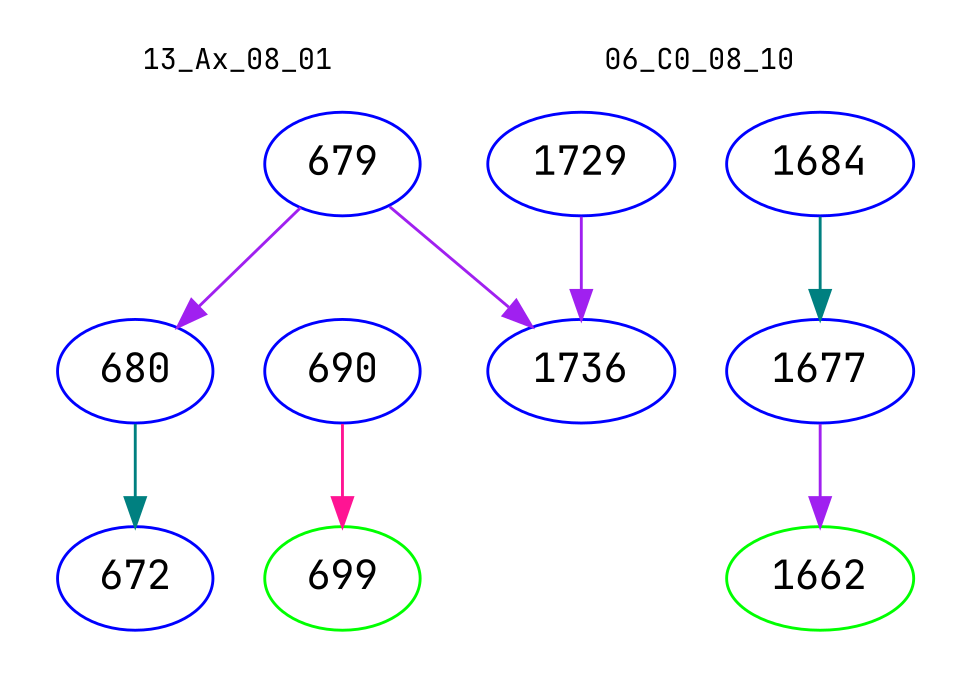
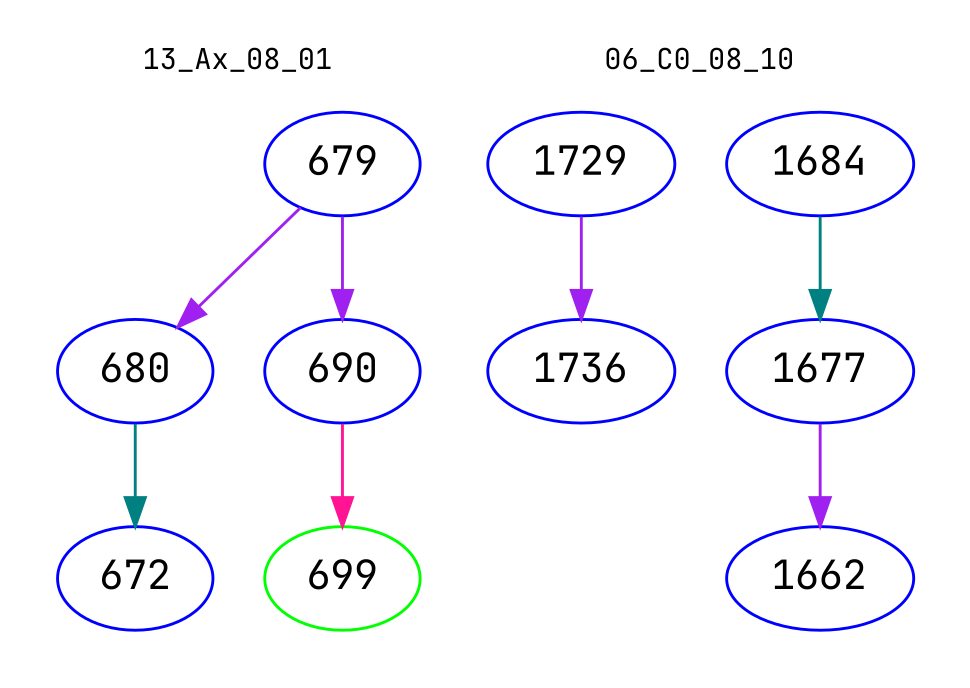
edge "679" -> "1736": now "679" -> "690"
node "1662": color green -> blue
